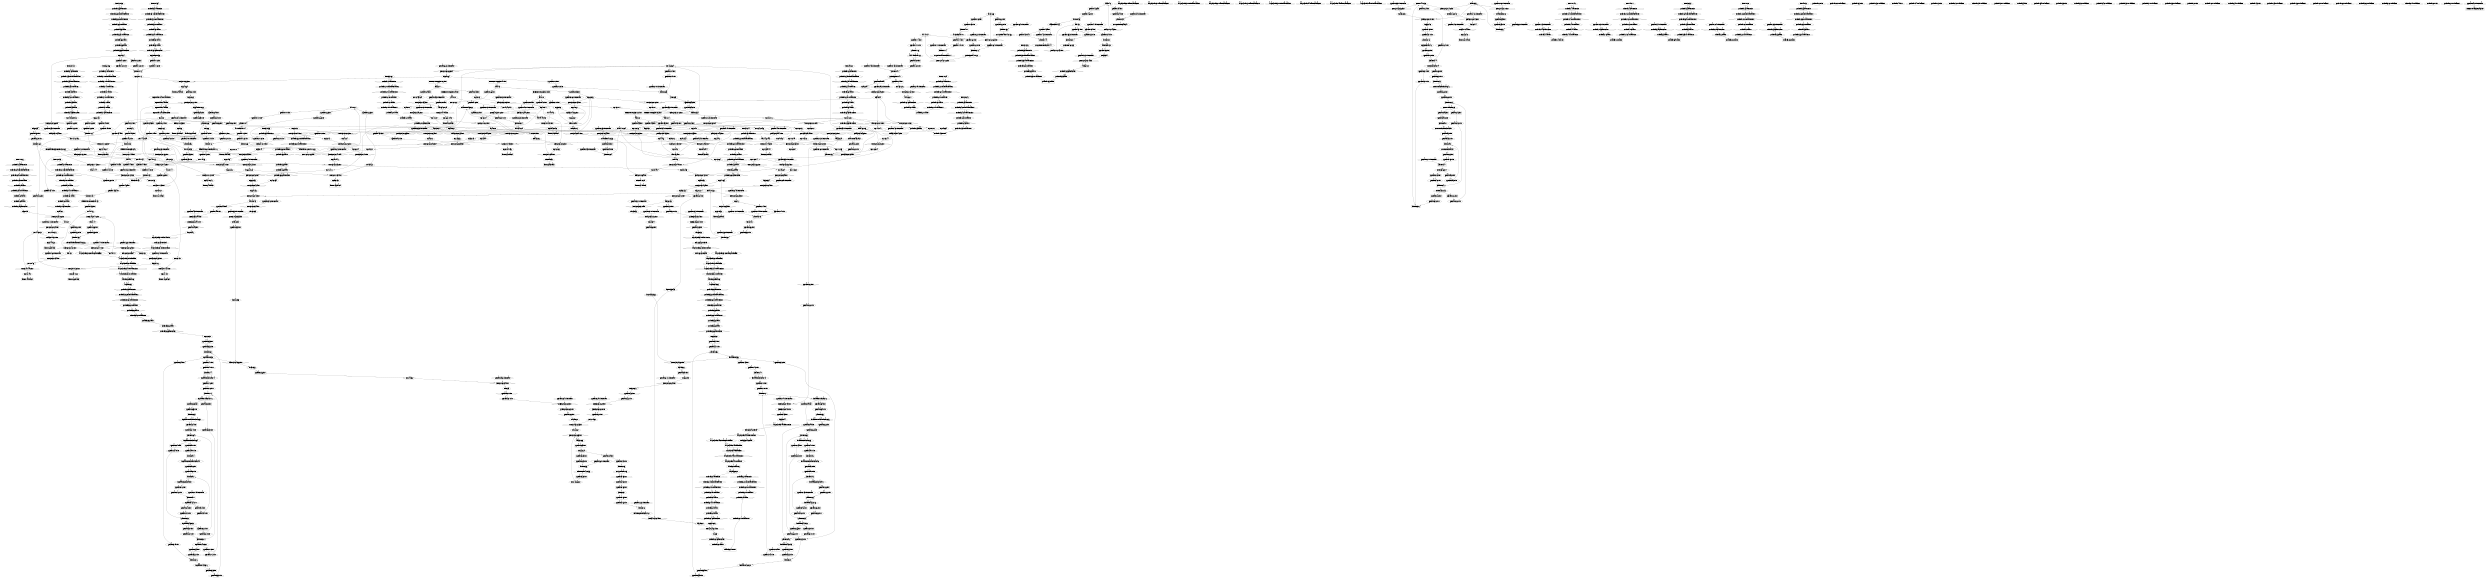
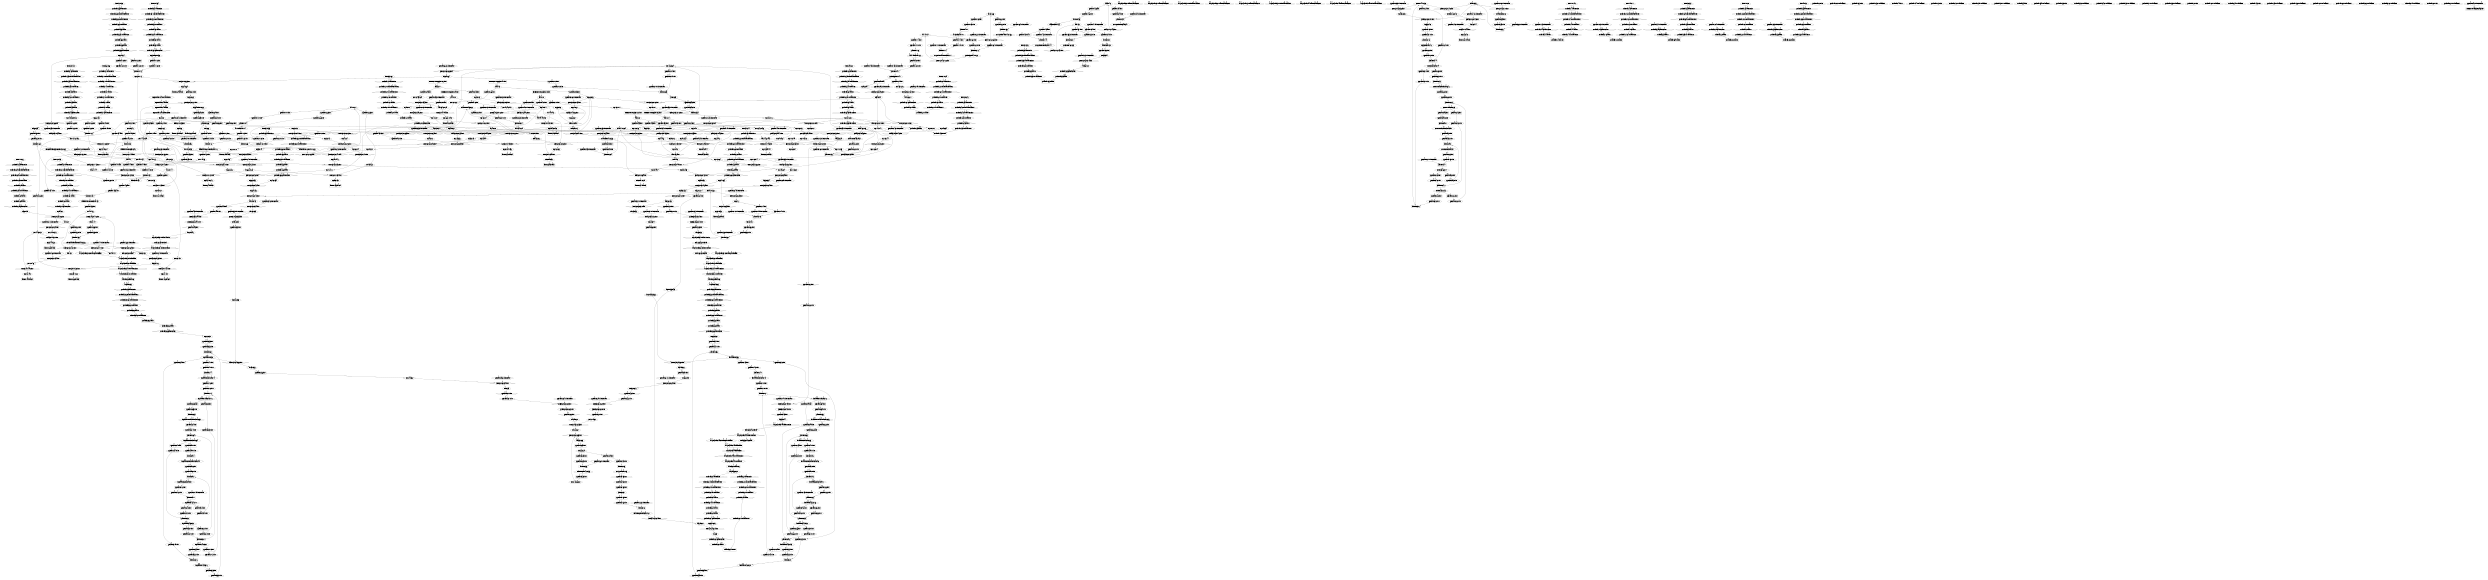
node "ptr_deref_1858_word_address_0": added
